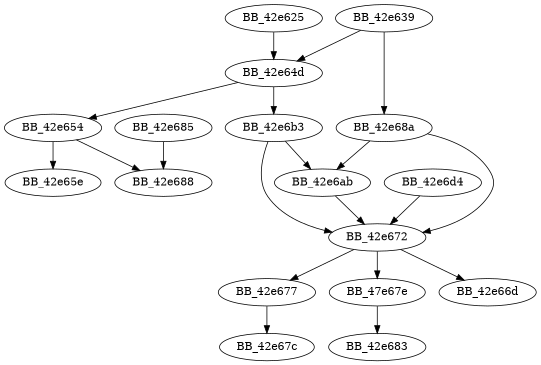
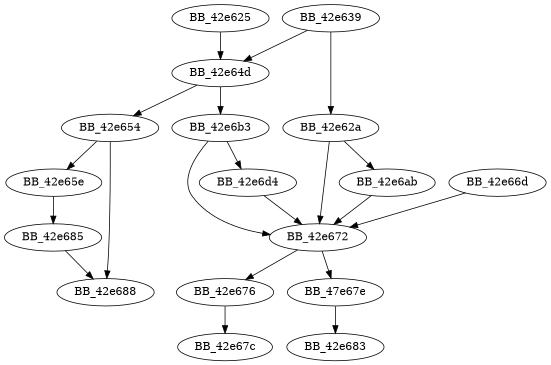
node "BB_42e68a": label "BB_42e68a" -> "BB_42e62a"
edge "BB_42e6b3" -> "BB_42e6ab": now "BB_42e6b3" -> "BB_42e6d4"
edge "BB_42e65e" -> "BB_42e685": added
edge "BB_42e672" -> "BB_42e66d": reversed
node "BB_42e677": label "BB_42e677" -> "BB_42e676"
